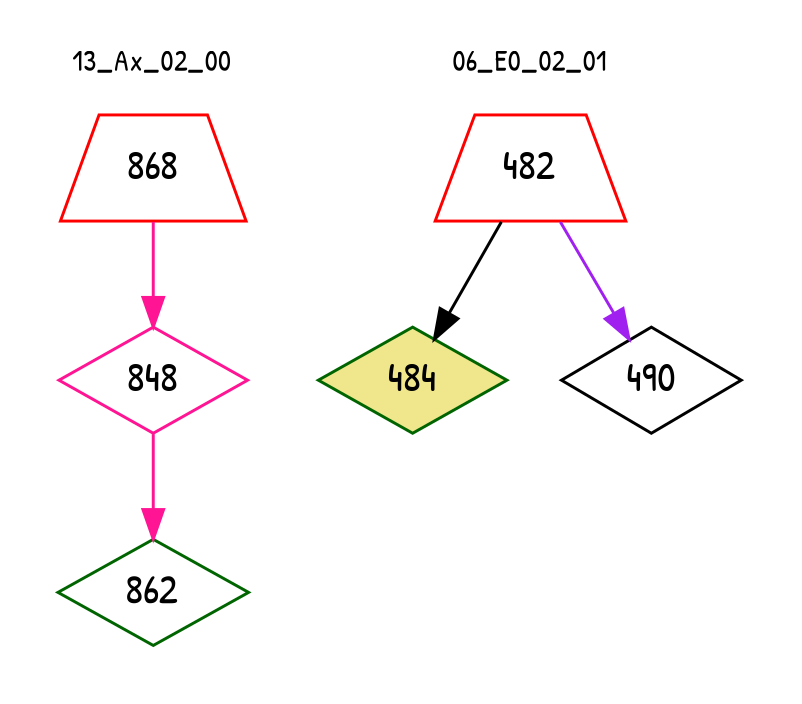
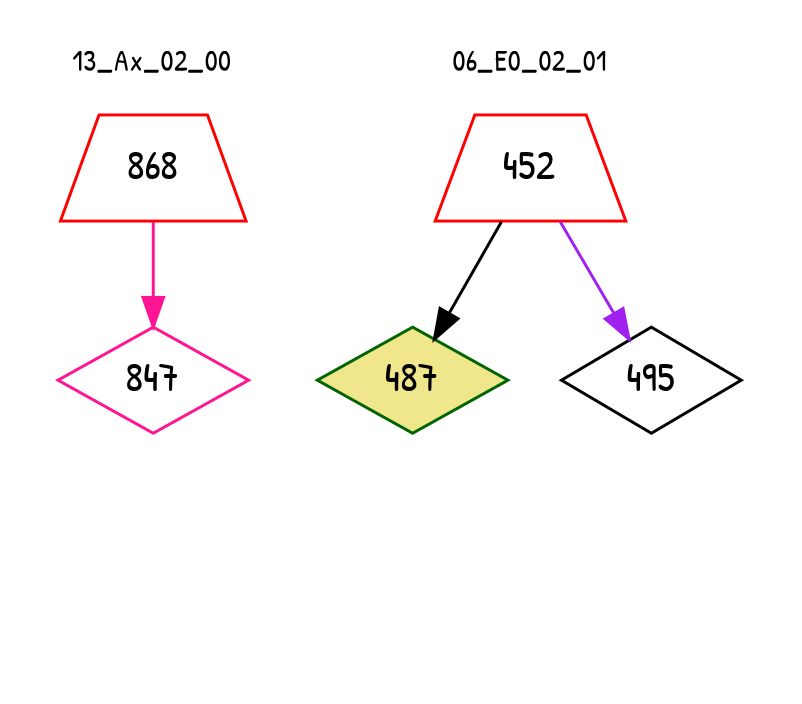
node "482": label "482" -> "452"
node "848": label "848" -> "847"
node "484": label "484" -> "487"
node "490": label "490" -> "495"
node "862": removed
